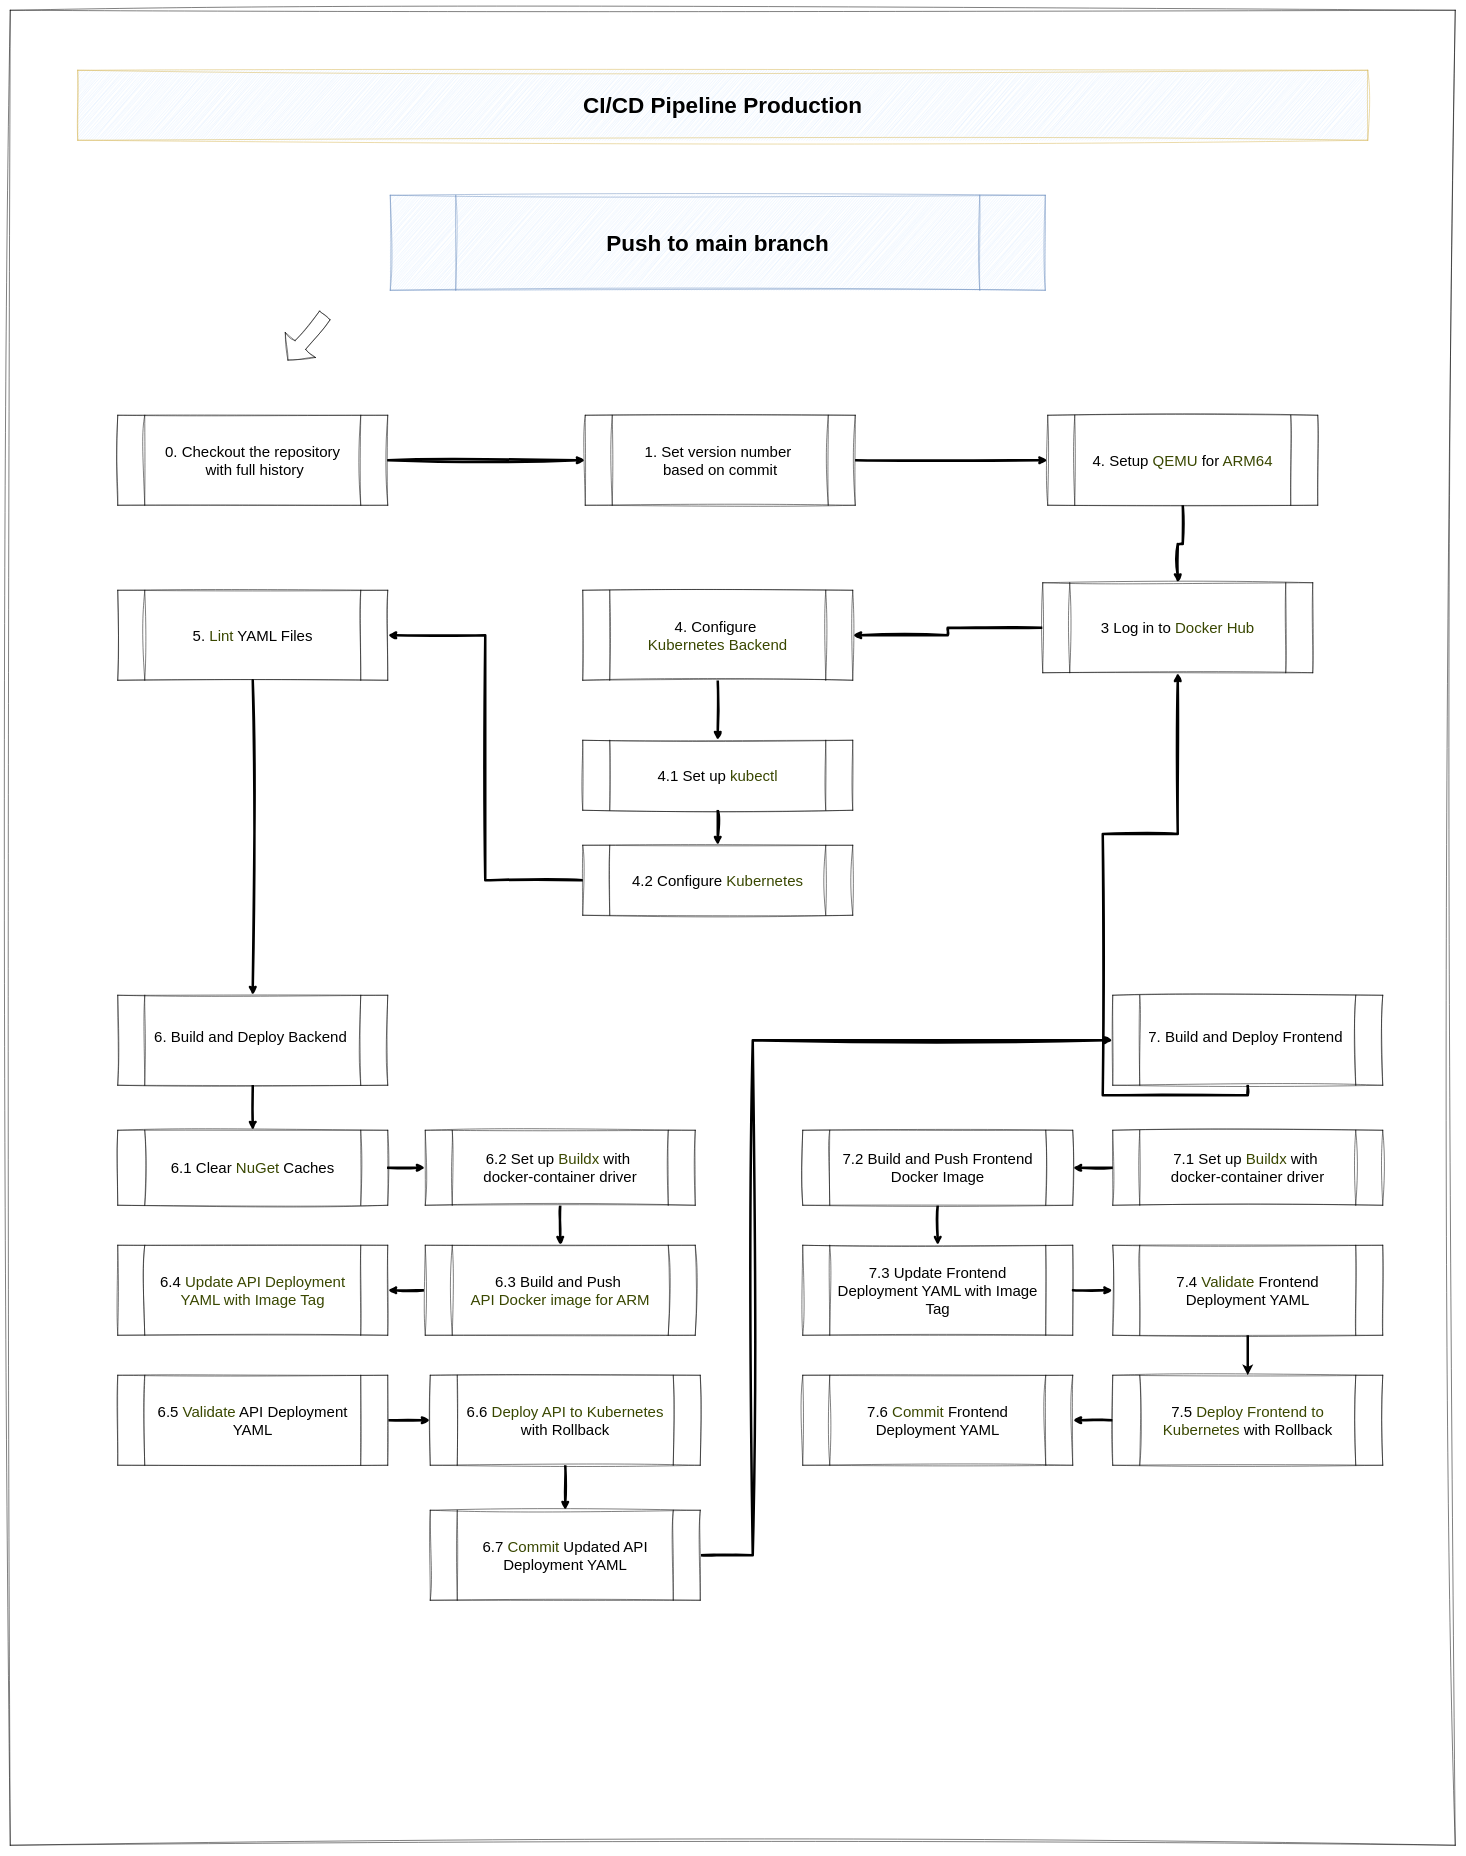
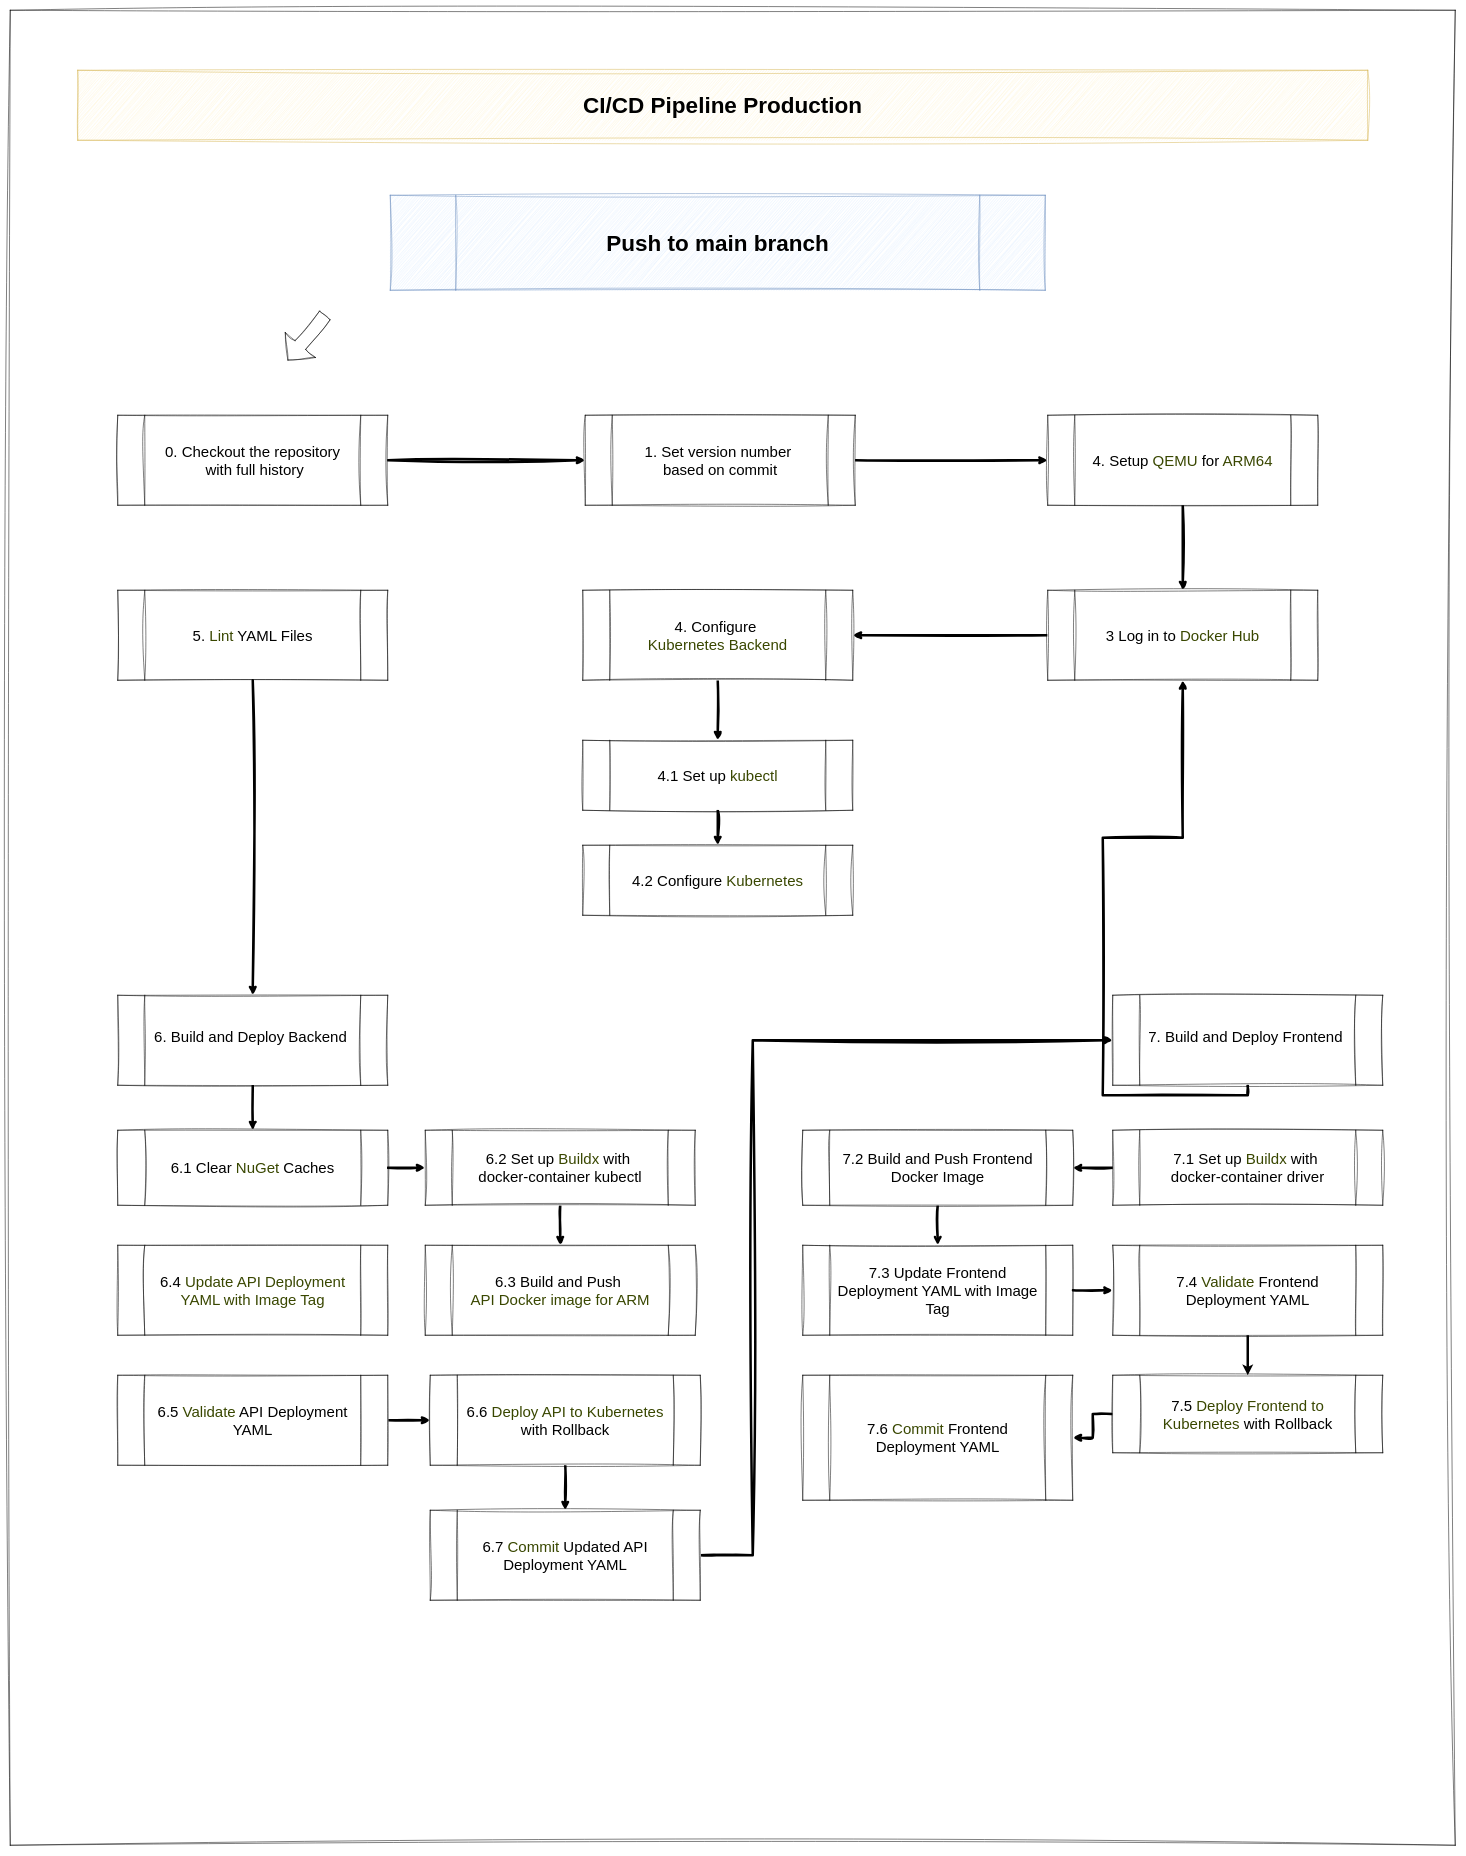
node "CI/CD Pipeline Production": fillcolor #dae8fc -> #fff2cc
node "3 Log in to Docker Hub": moved (1178, 628) -> (1183, 635)
edge "4.2 Configure Kubernetes" -> "5. Lint YAML Files": removed
node "6.2 Set up Buildx with docker-container driver": label "6.2 Set up Buildx with docker-container driver" -> "6.2 Set up Buildx with docker-container kubectl"
edge "6.3 Build and Push API Docker image for ARM" -> "6.4 Update API Deployment YAML with Image Tag": removed
node "7.6 Commit Frontend Deployment YAML": size 270x90 -> 270x125
node "7.5 Deploy Frontend to Kubernetes with Rollback": size 270x90 -> 270x78
